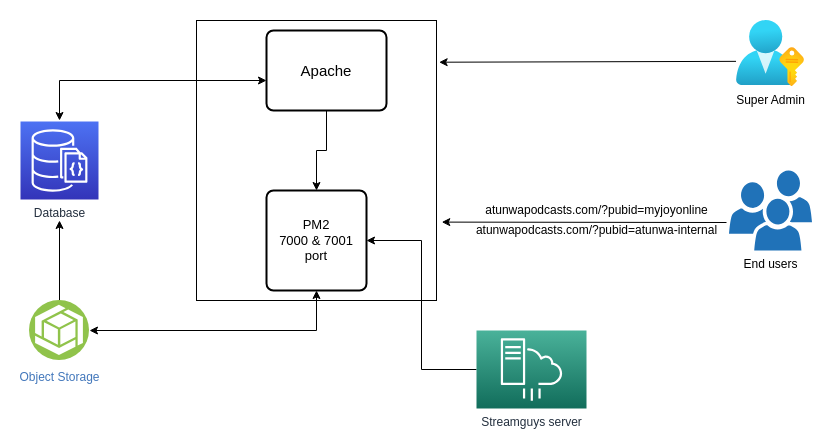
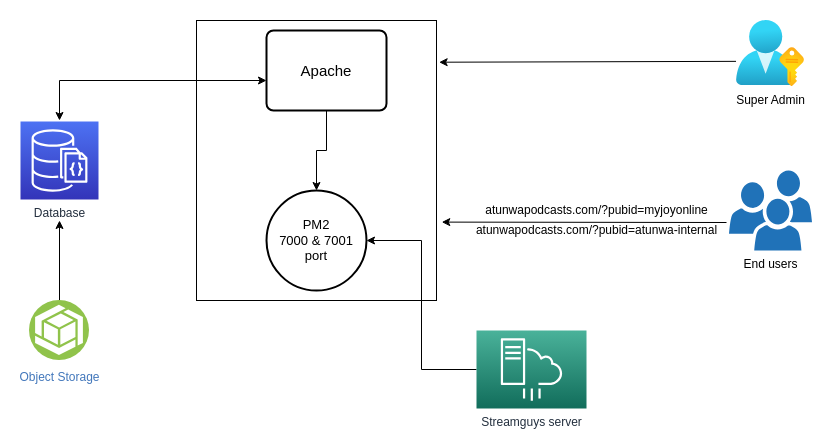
node "PM2 7000 & 7001 port": shape rounded rectangle -> ellipse
edge "PM2 7000 & 7001 port" -- "Object Storage": removed
